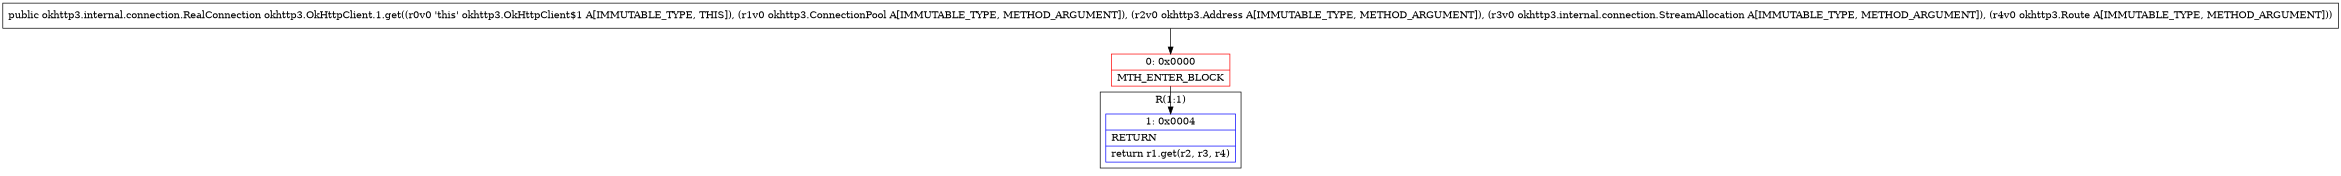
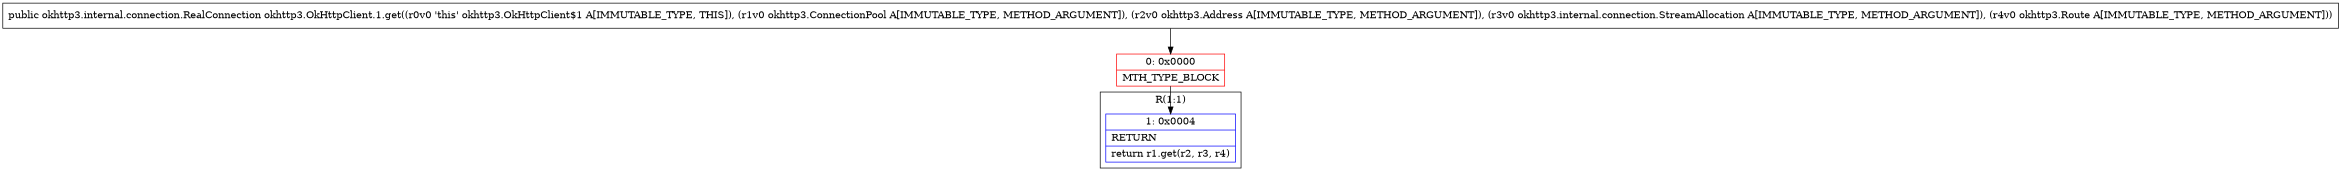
node "0: 0x0000": text "MTH_ENTER_BLOCK" -> "MTH_TYPE_BLOCK"
